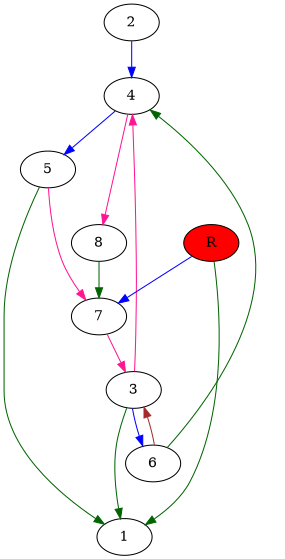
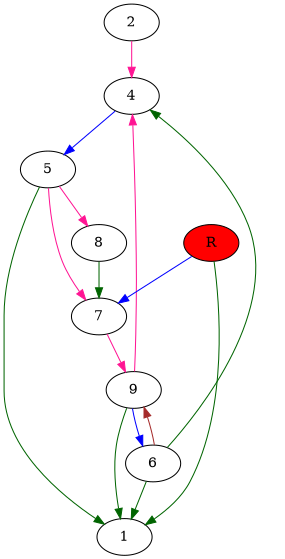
edge "2" -> "4": color blue -> deeppink
edge "4" -> "8": now "5" -> "8"
node "3": label "3" -> "9"
edge "6" -> "1": added
